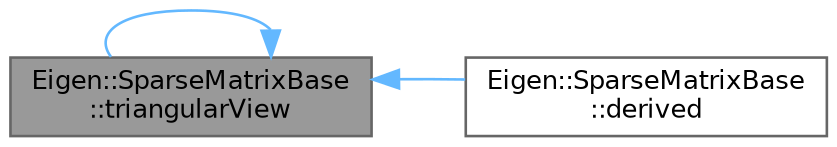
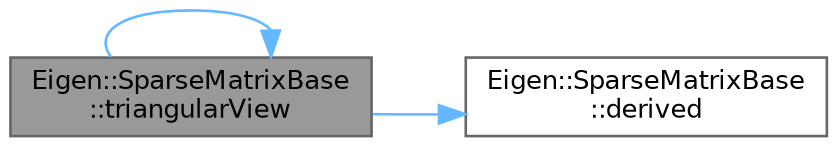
edge "Eigen::SparseMatrixBase ::derived" -> "Eigen::SparseMatrixBase ::triangularView": reversed
